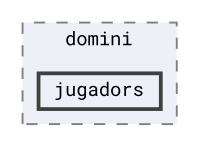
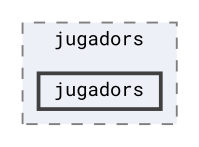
cluster "domini": label "domini" -> "jugadors"
